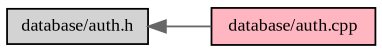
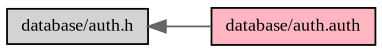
node "database/auth.cpp": label "database/auth.cpp" -> "database/auth.auth"
